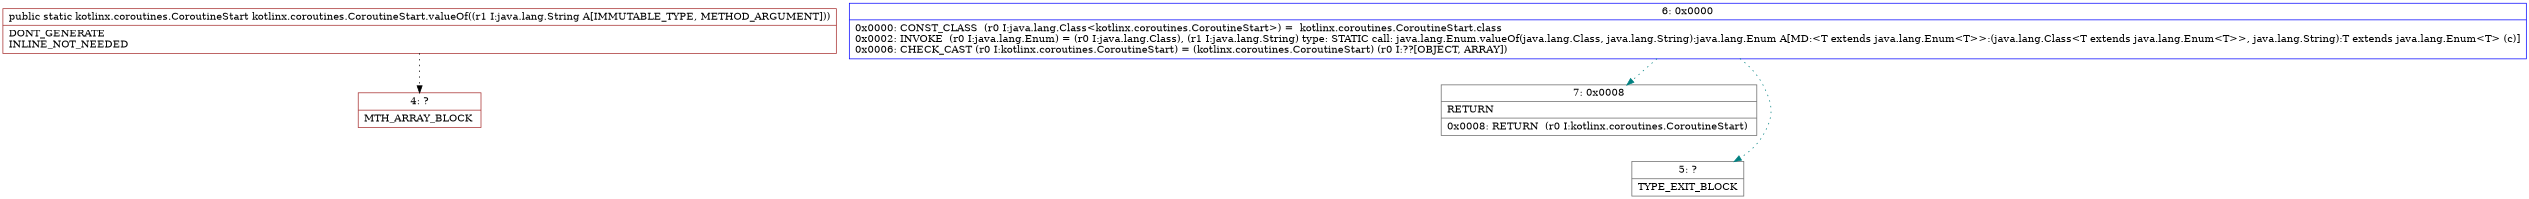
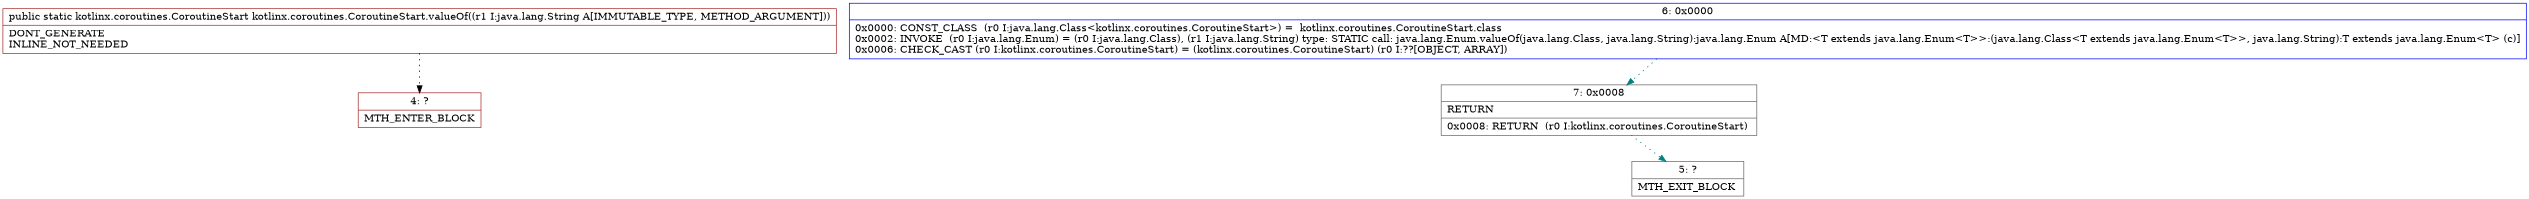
edge "6: 0x0000" -> "5: ?": now "7: 0x0008" -> "5: ?"
node "4: ?": text "MTH_ARRAY_BLOCK" -> "MTH_ENTER_BLOCK"
node "5: ?": text "TYPE_EXIT_BLOCK" -> "MTH_EXIT_BLOCK"
